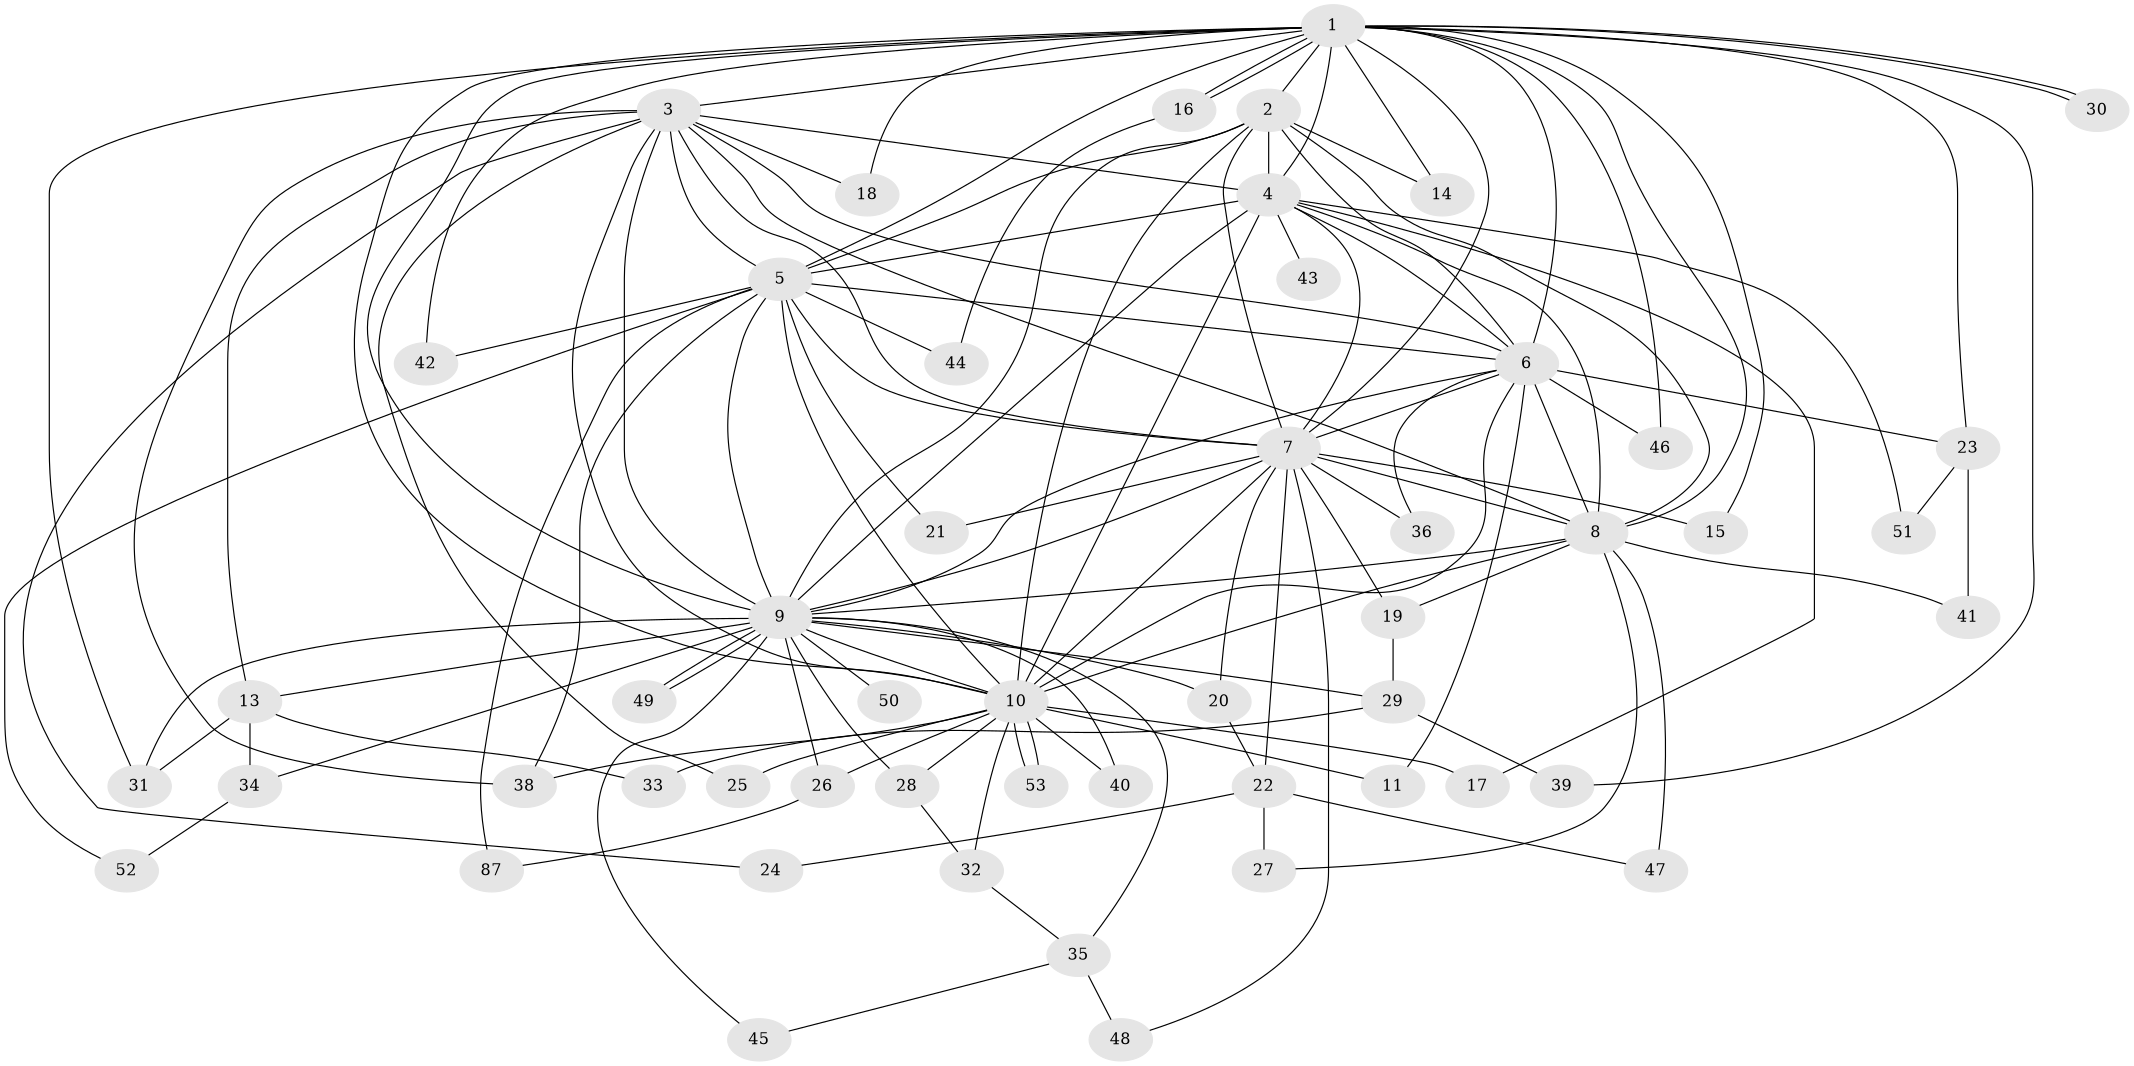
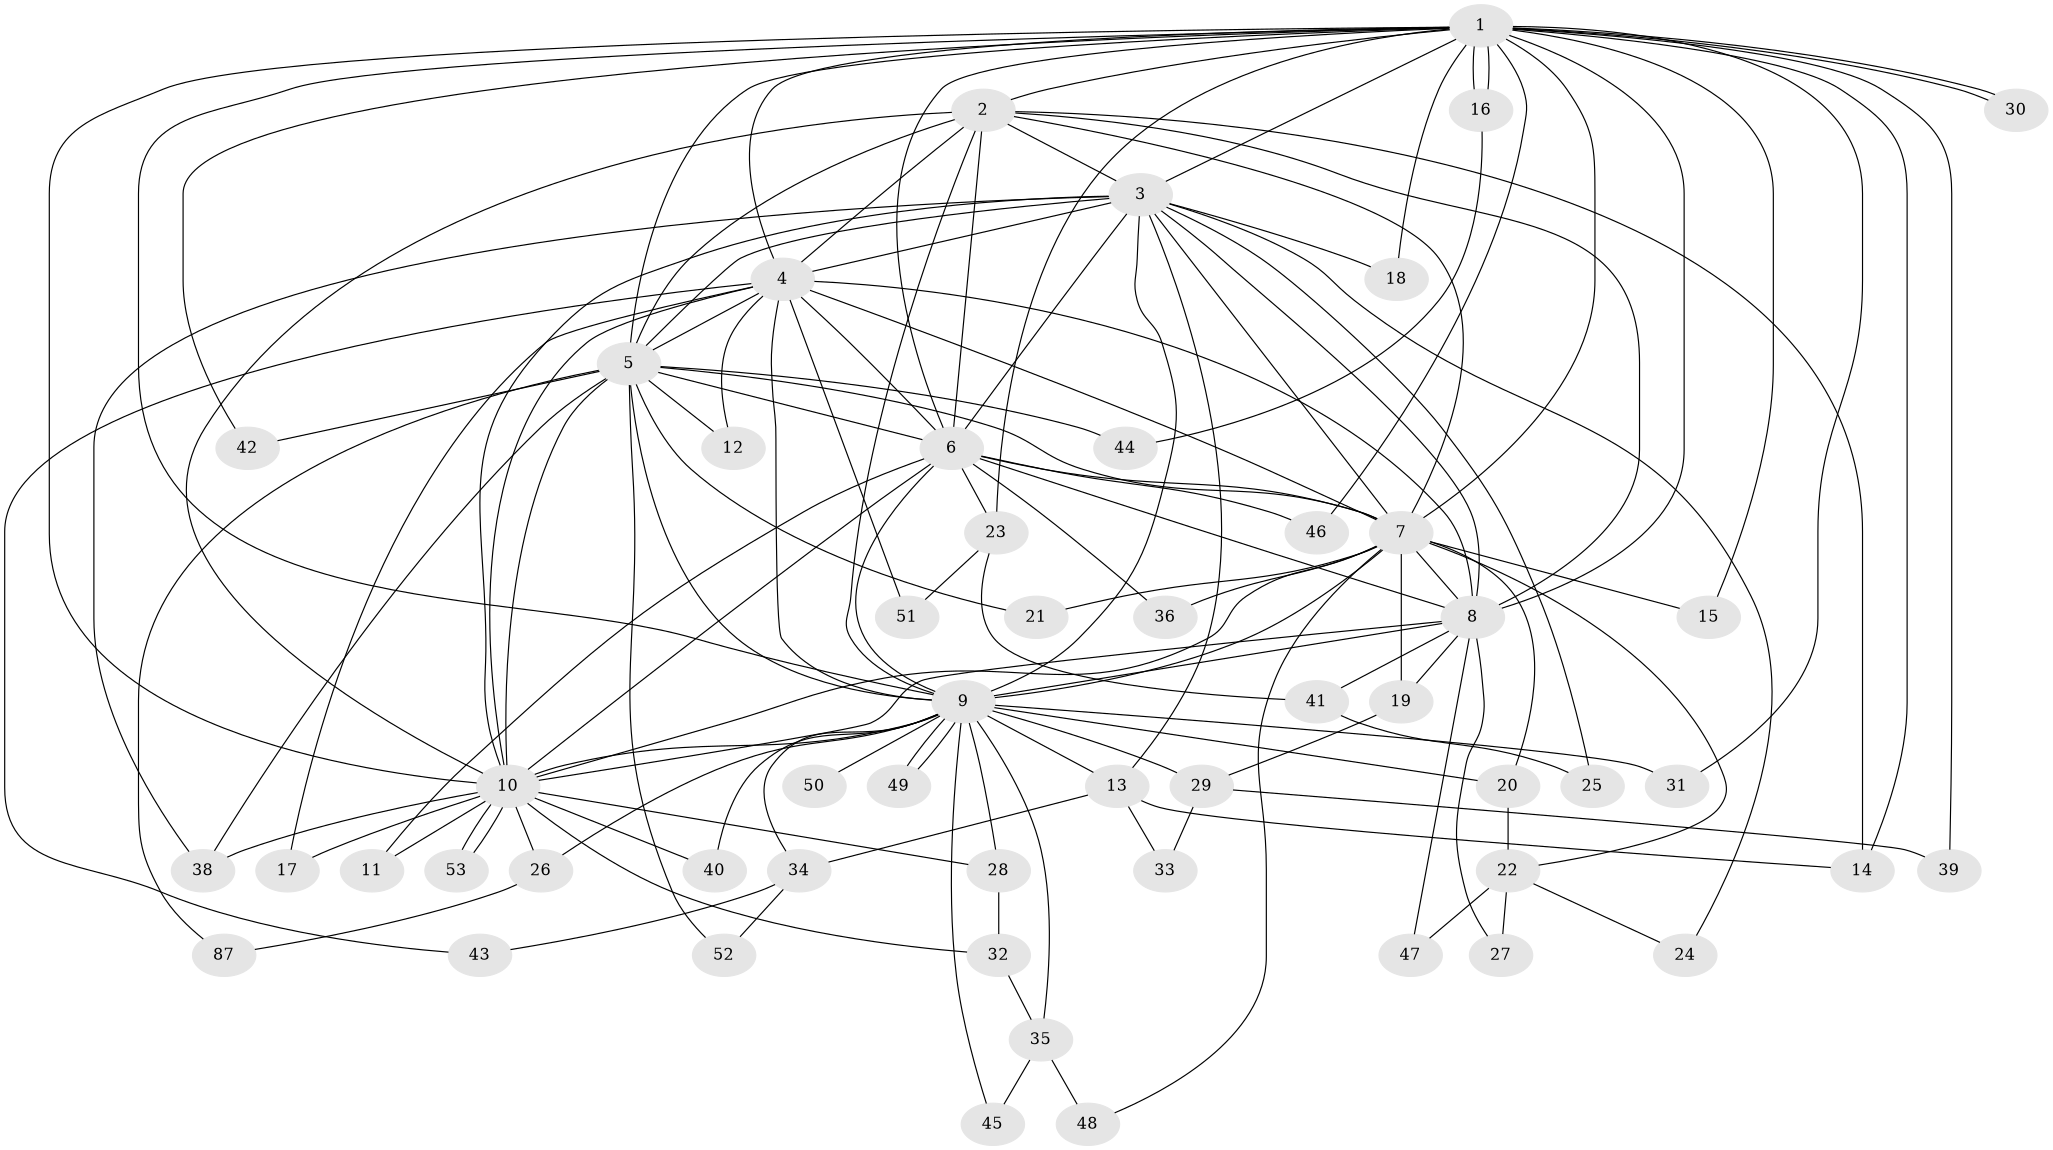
edge "2" -- "3": added
node "12": added
edge "13" -- "31": now "13" -- "14"
edge "10" -- "25": now "41" -- "25"
edge "34" -- "43": added
